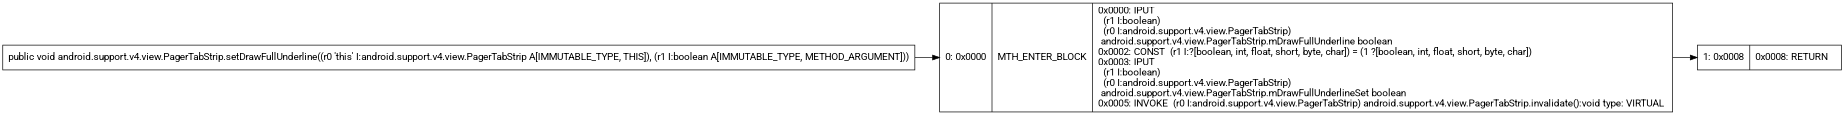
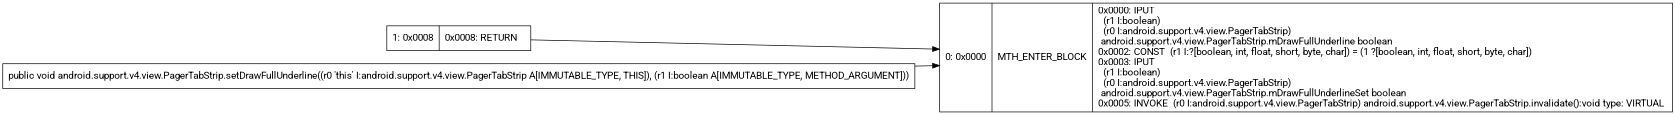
edge "0: 0x0000" -> "1: 0x0008": reversed
